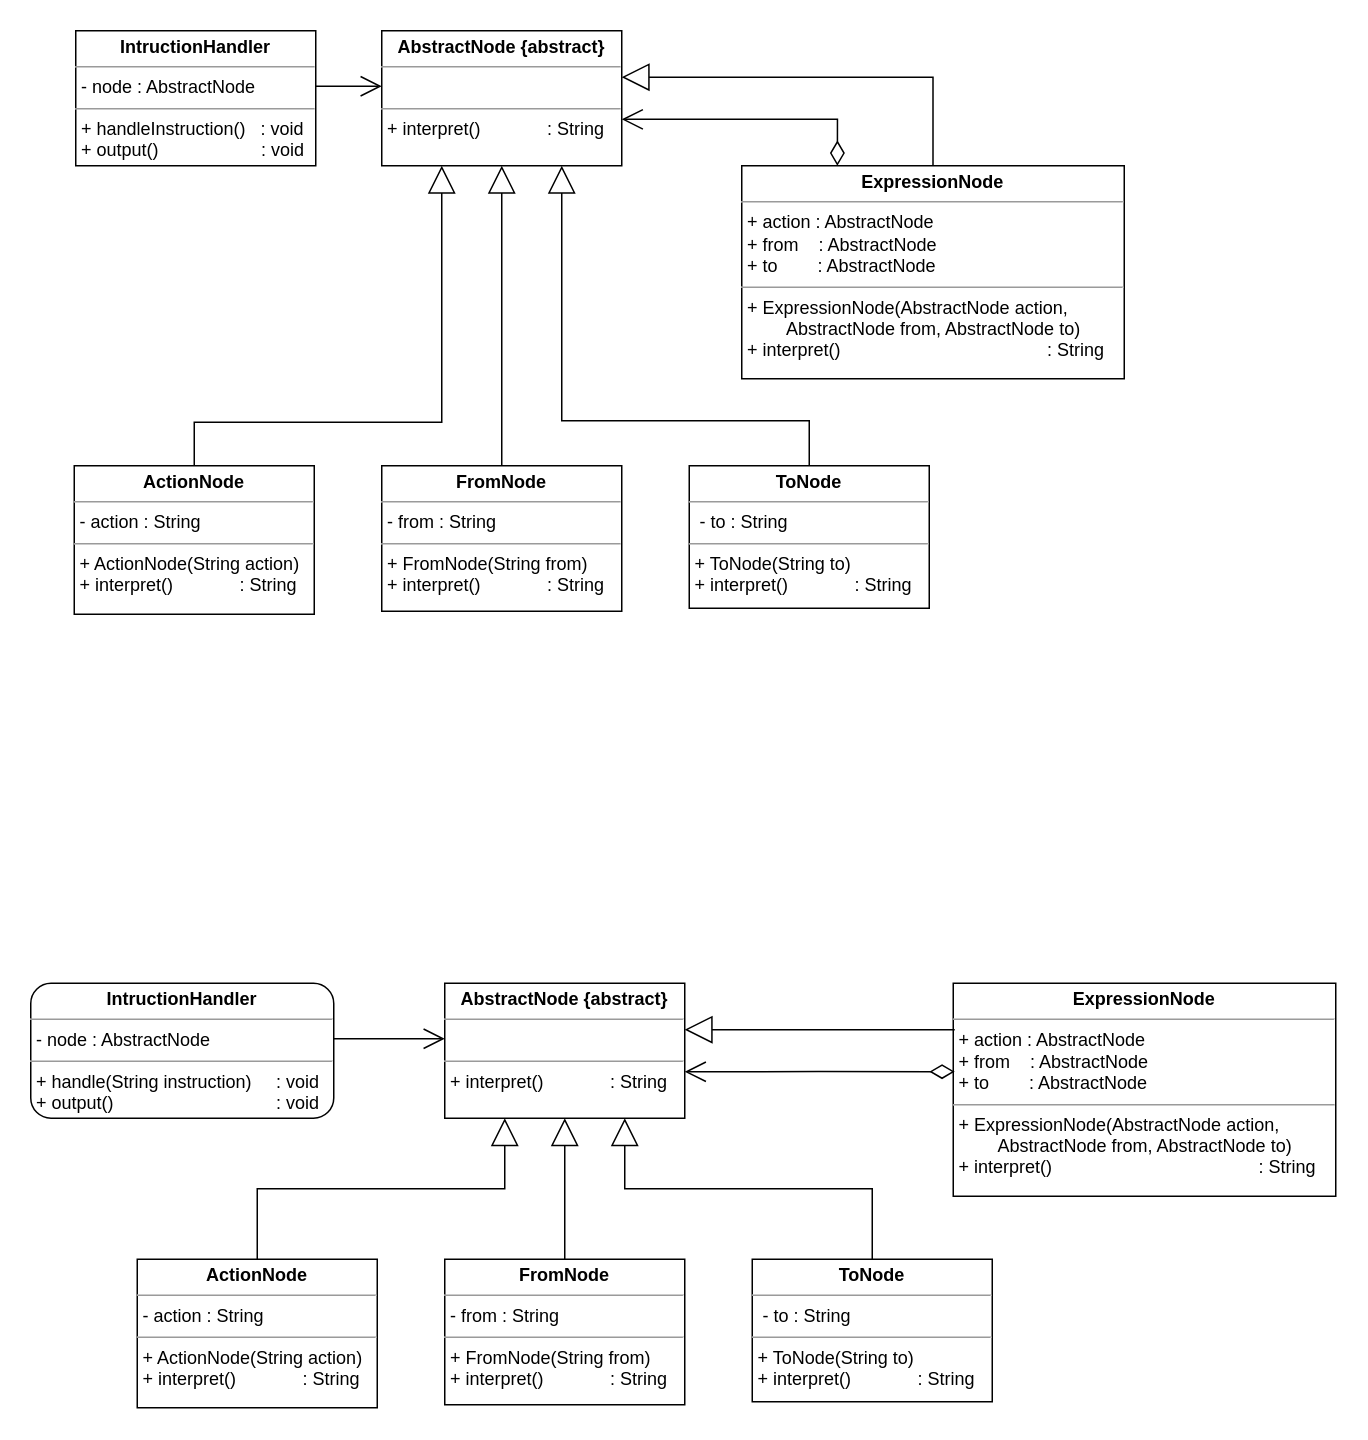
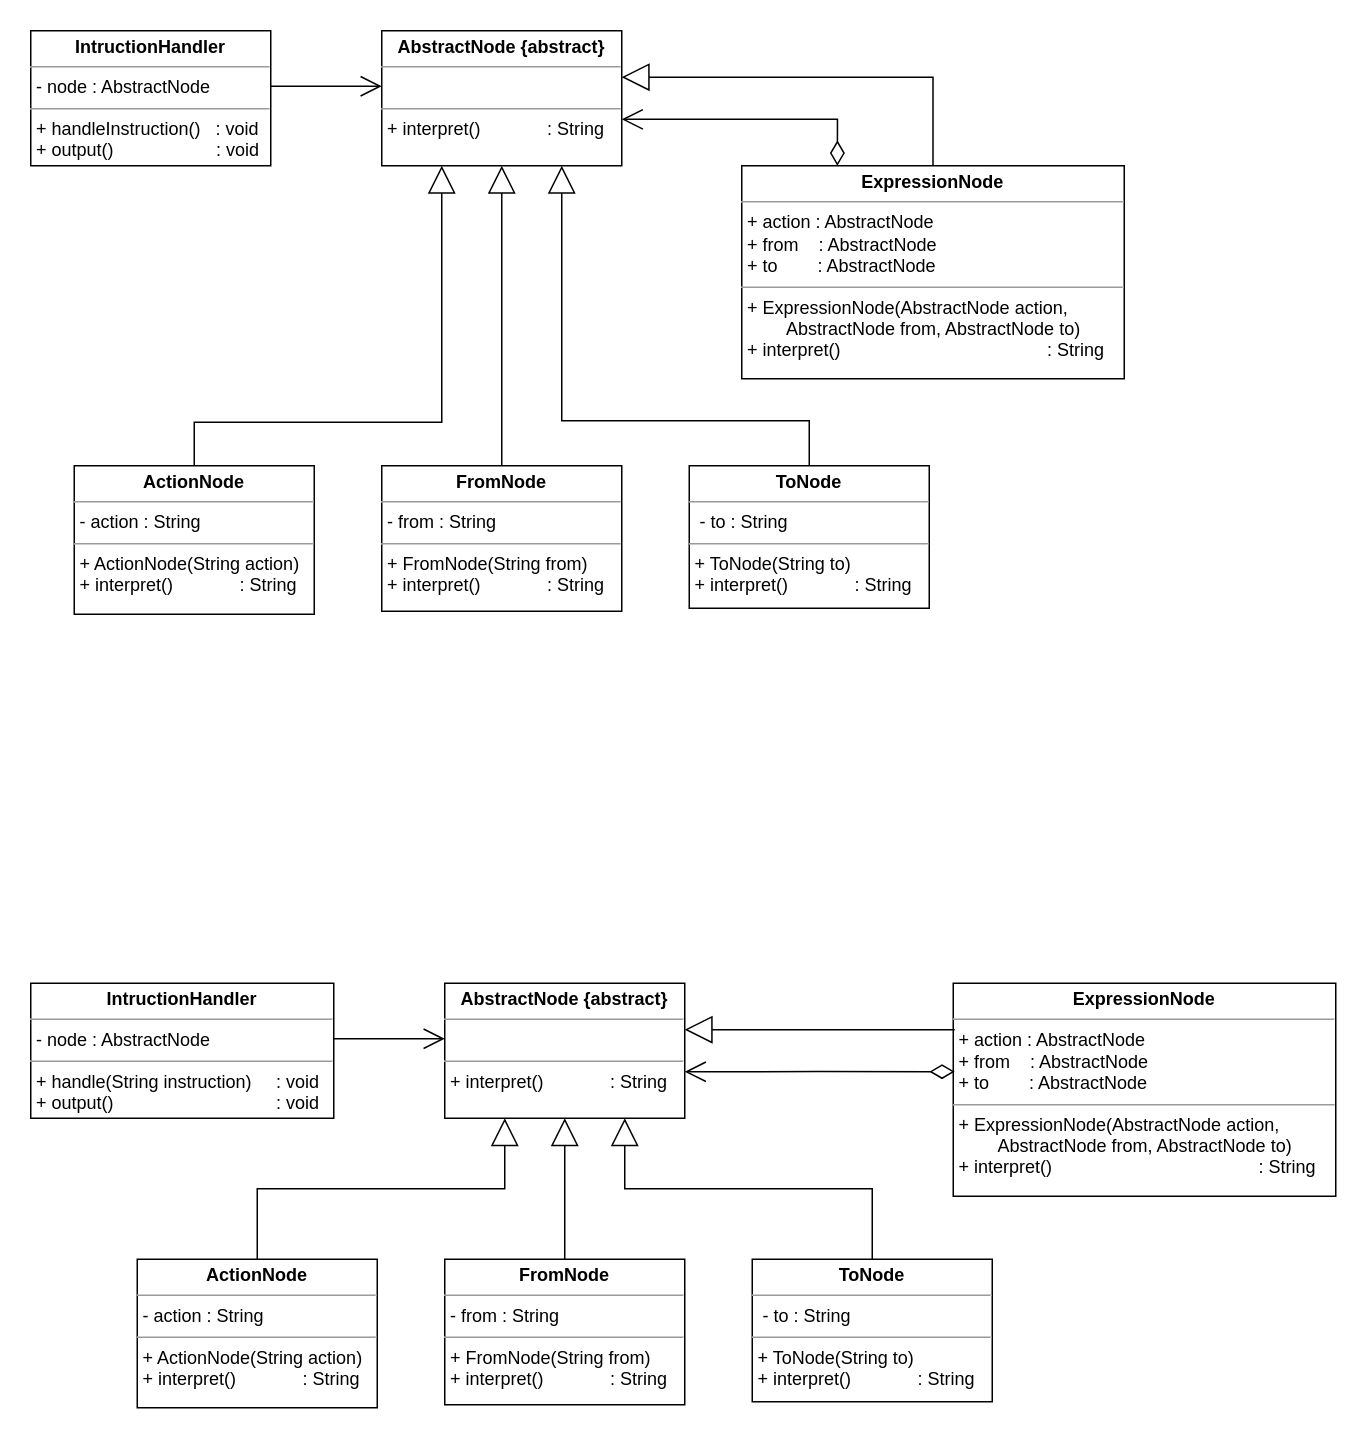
node "IntructionHandler - node : AbstractNode + handleInstruction() : void + output() : void": moved (196, 98) -> (151, 98)
node "IntructionHandler - node : AbstractNode + handle(String instruction) : void + output() : void": shape rounded rectangle -> rectangle
